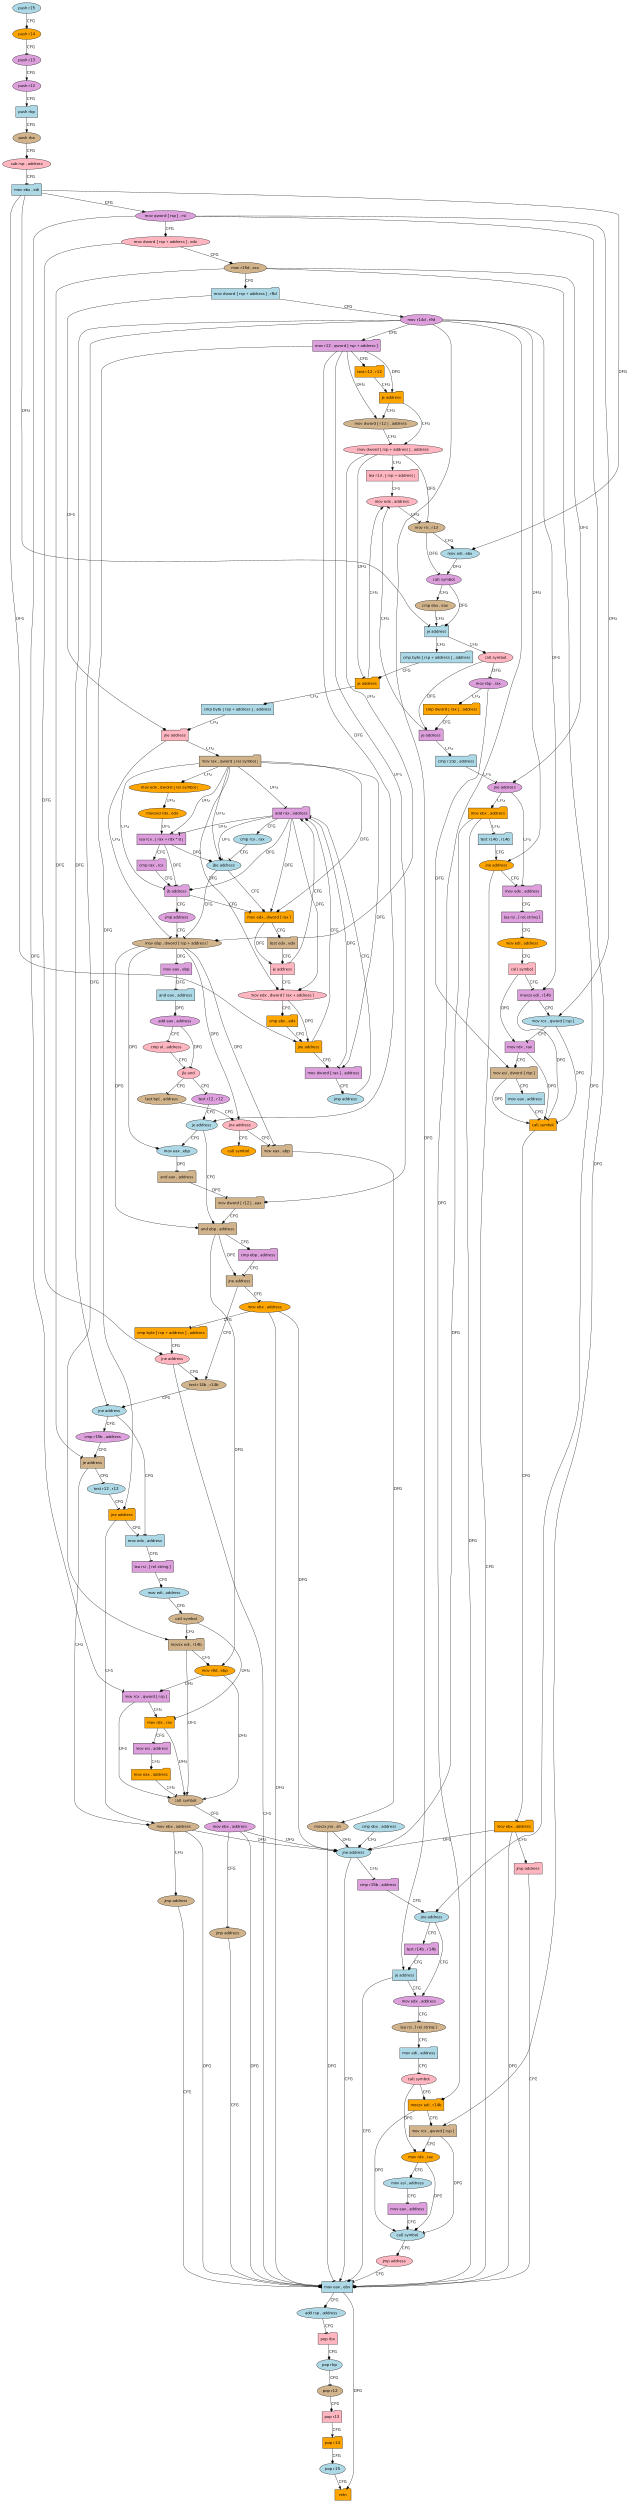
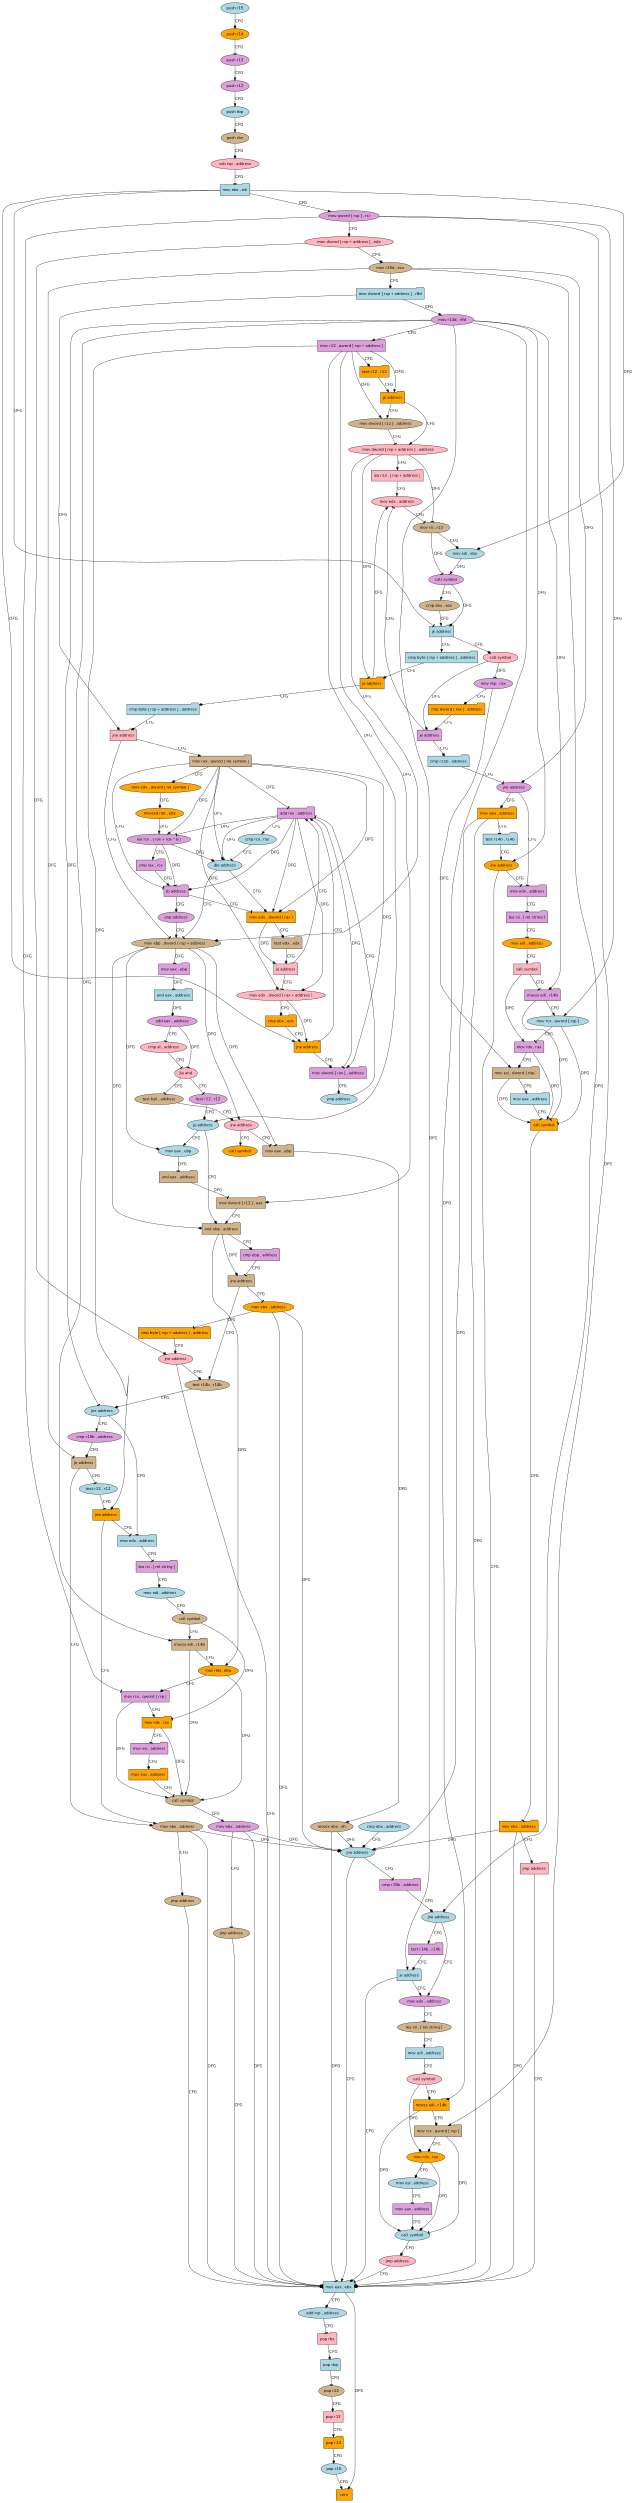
node "push rbp": shape folder -> ellipse
node "lea rcx , [ rax + rdx * 8 ]": shape folder -> ellipse
node "movzx jne , ah": label "movzx jne , ah" -> "movzx ebx , ah"
node "pop rbp": shape ellipse -> folder
